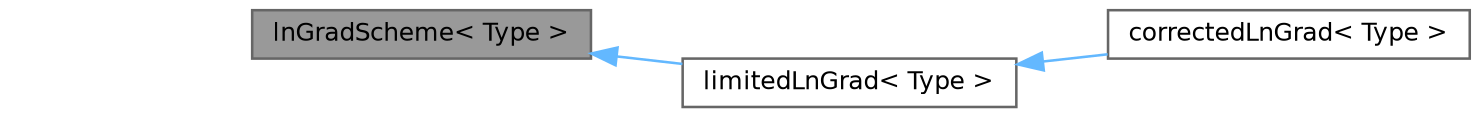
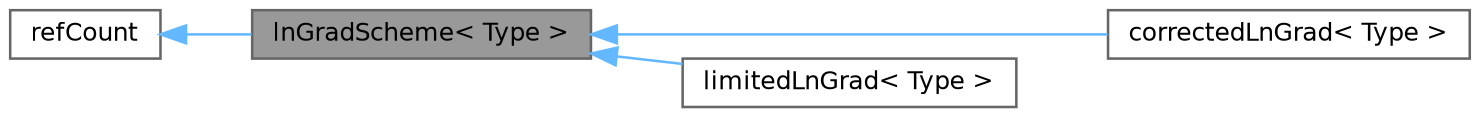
node "refCount": added
edge "correctedLnGrad< Type >" -> "limitedLnGrad< Type >": now "correctedLnGrad< Type >" -> "lnGradScheme< Type >"
